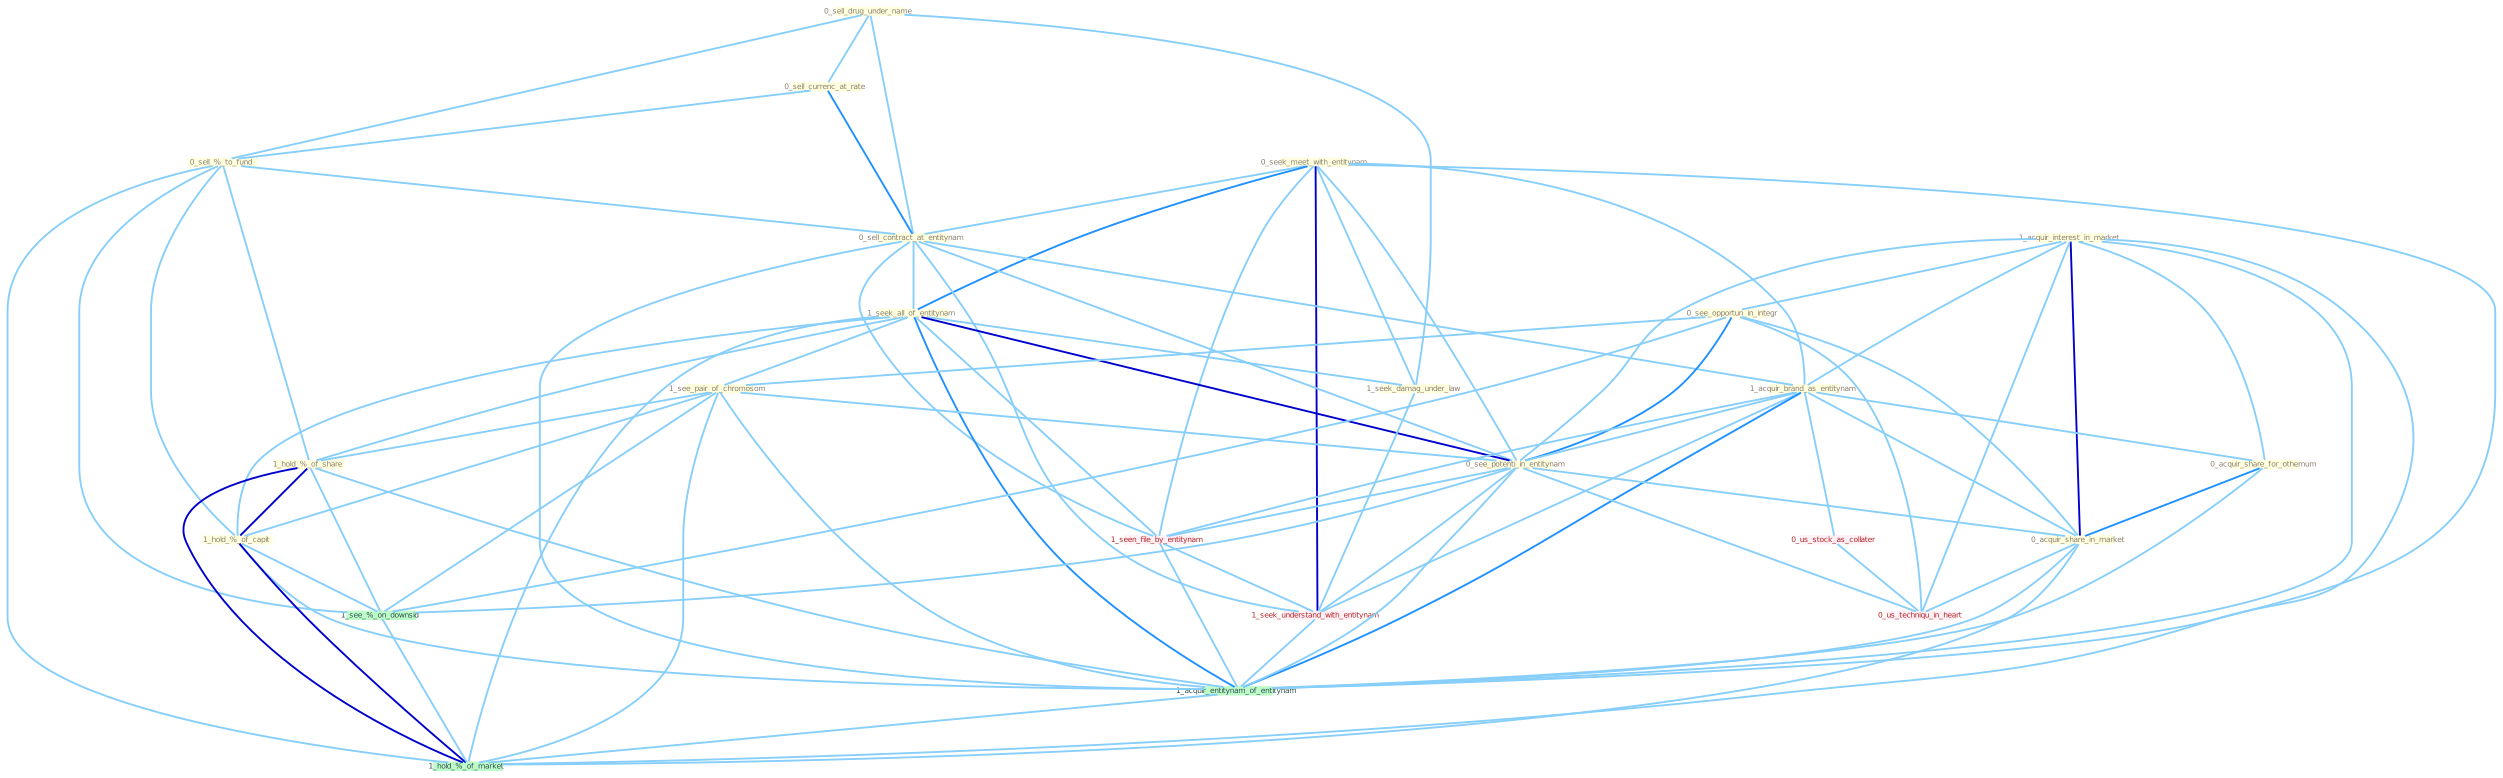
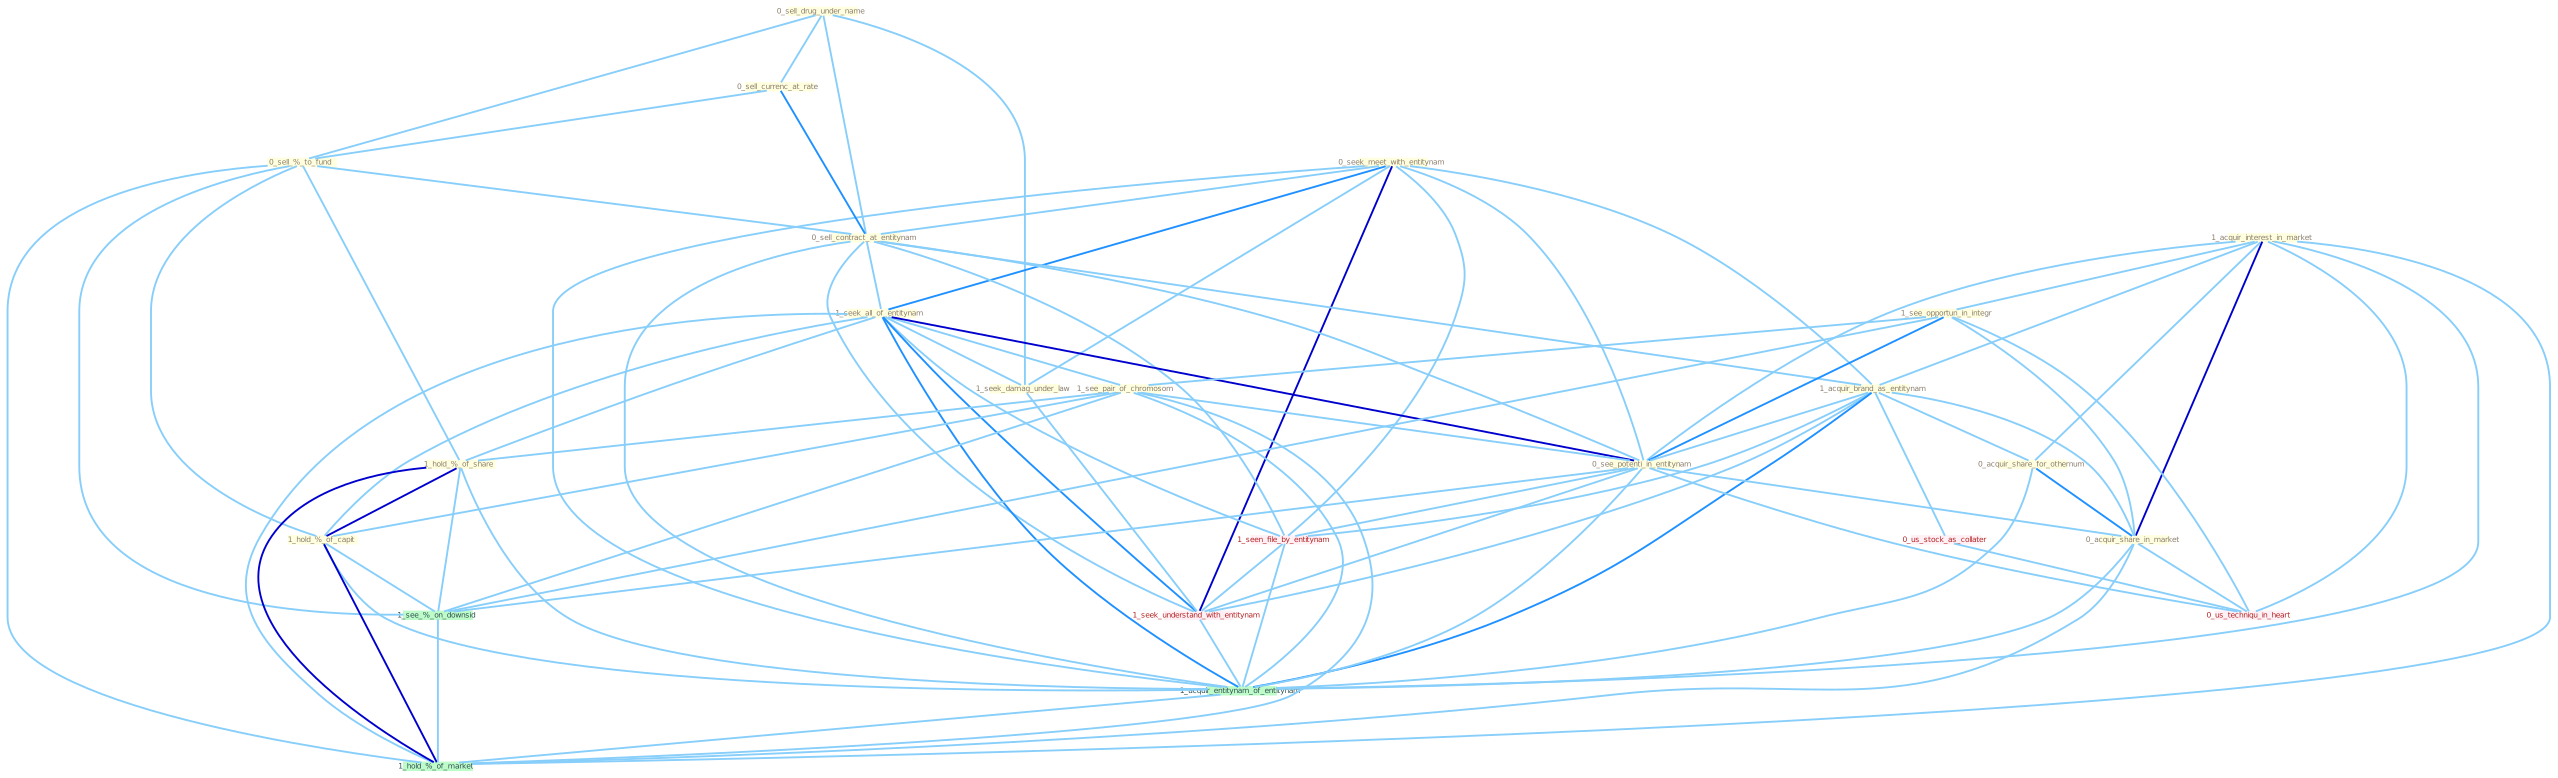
node "0_see_opportun_in_integr": label "0_see_opportun_in_integr" -> "1_see_opportun_in_integr"
edge "1_seek_all_of_entitynam" -- "1_seek_understand_with_entitynam": added
